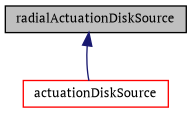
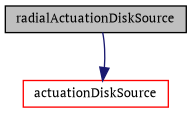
edge "actuationDiskSource" -> "radialActuationDiskSource": reversed
